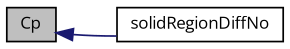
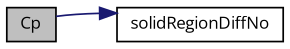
edge "solidRegionDiffNo" -> "Cp": reversed
